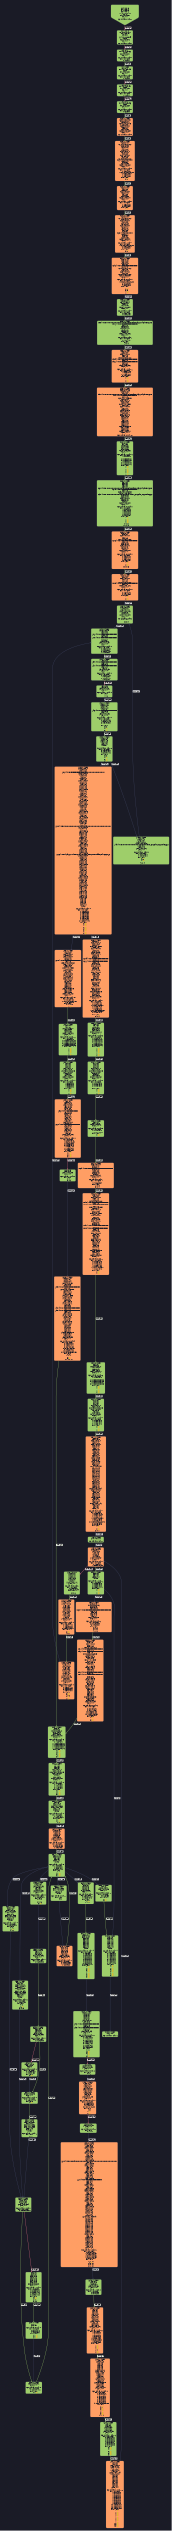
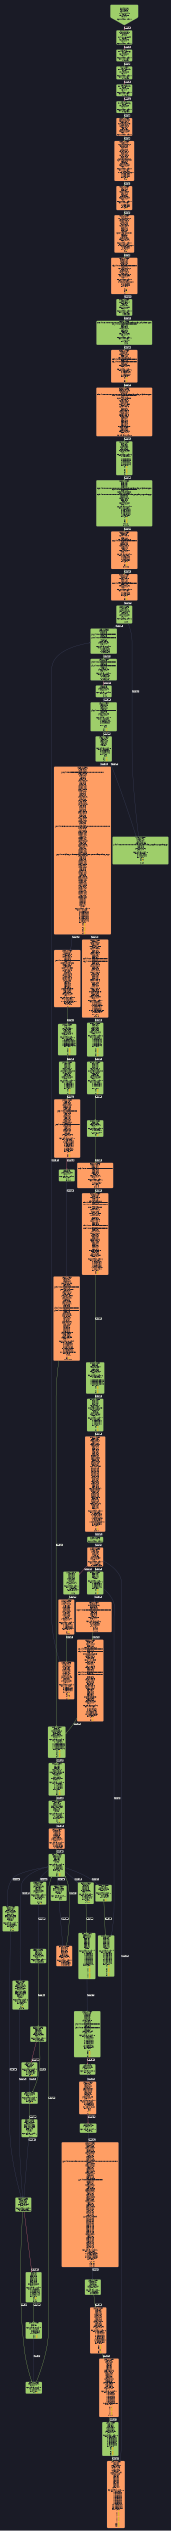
node "[01d3] JUMPDEST [01d4] STOP Stack size req: 0, sizeΔ: 0": removed
